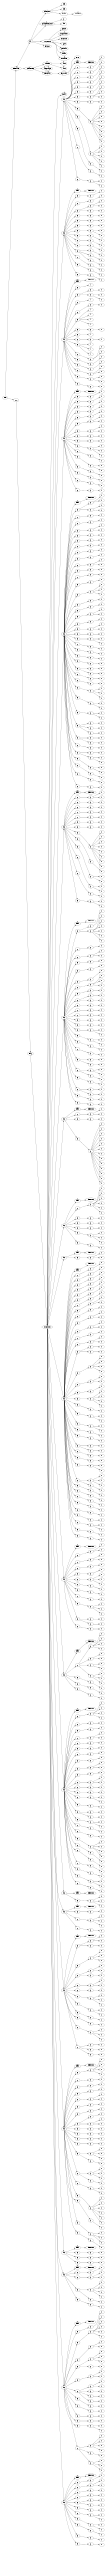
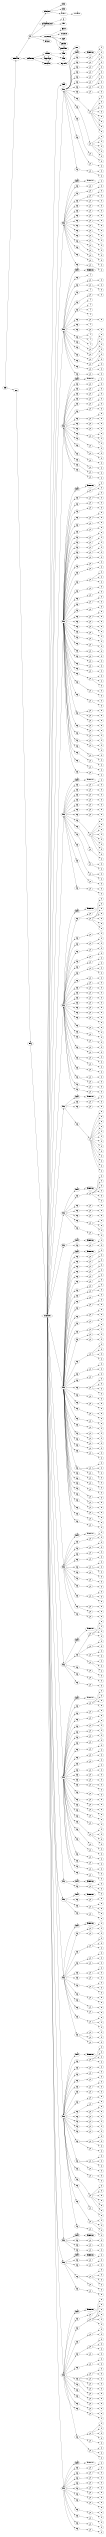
node "inspiration": removed
node "taille": removed
